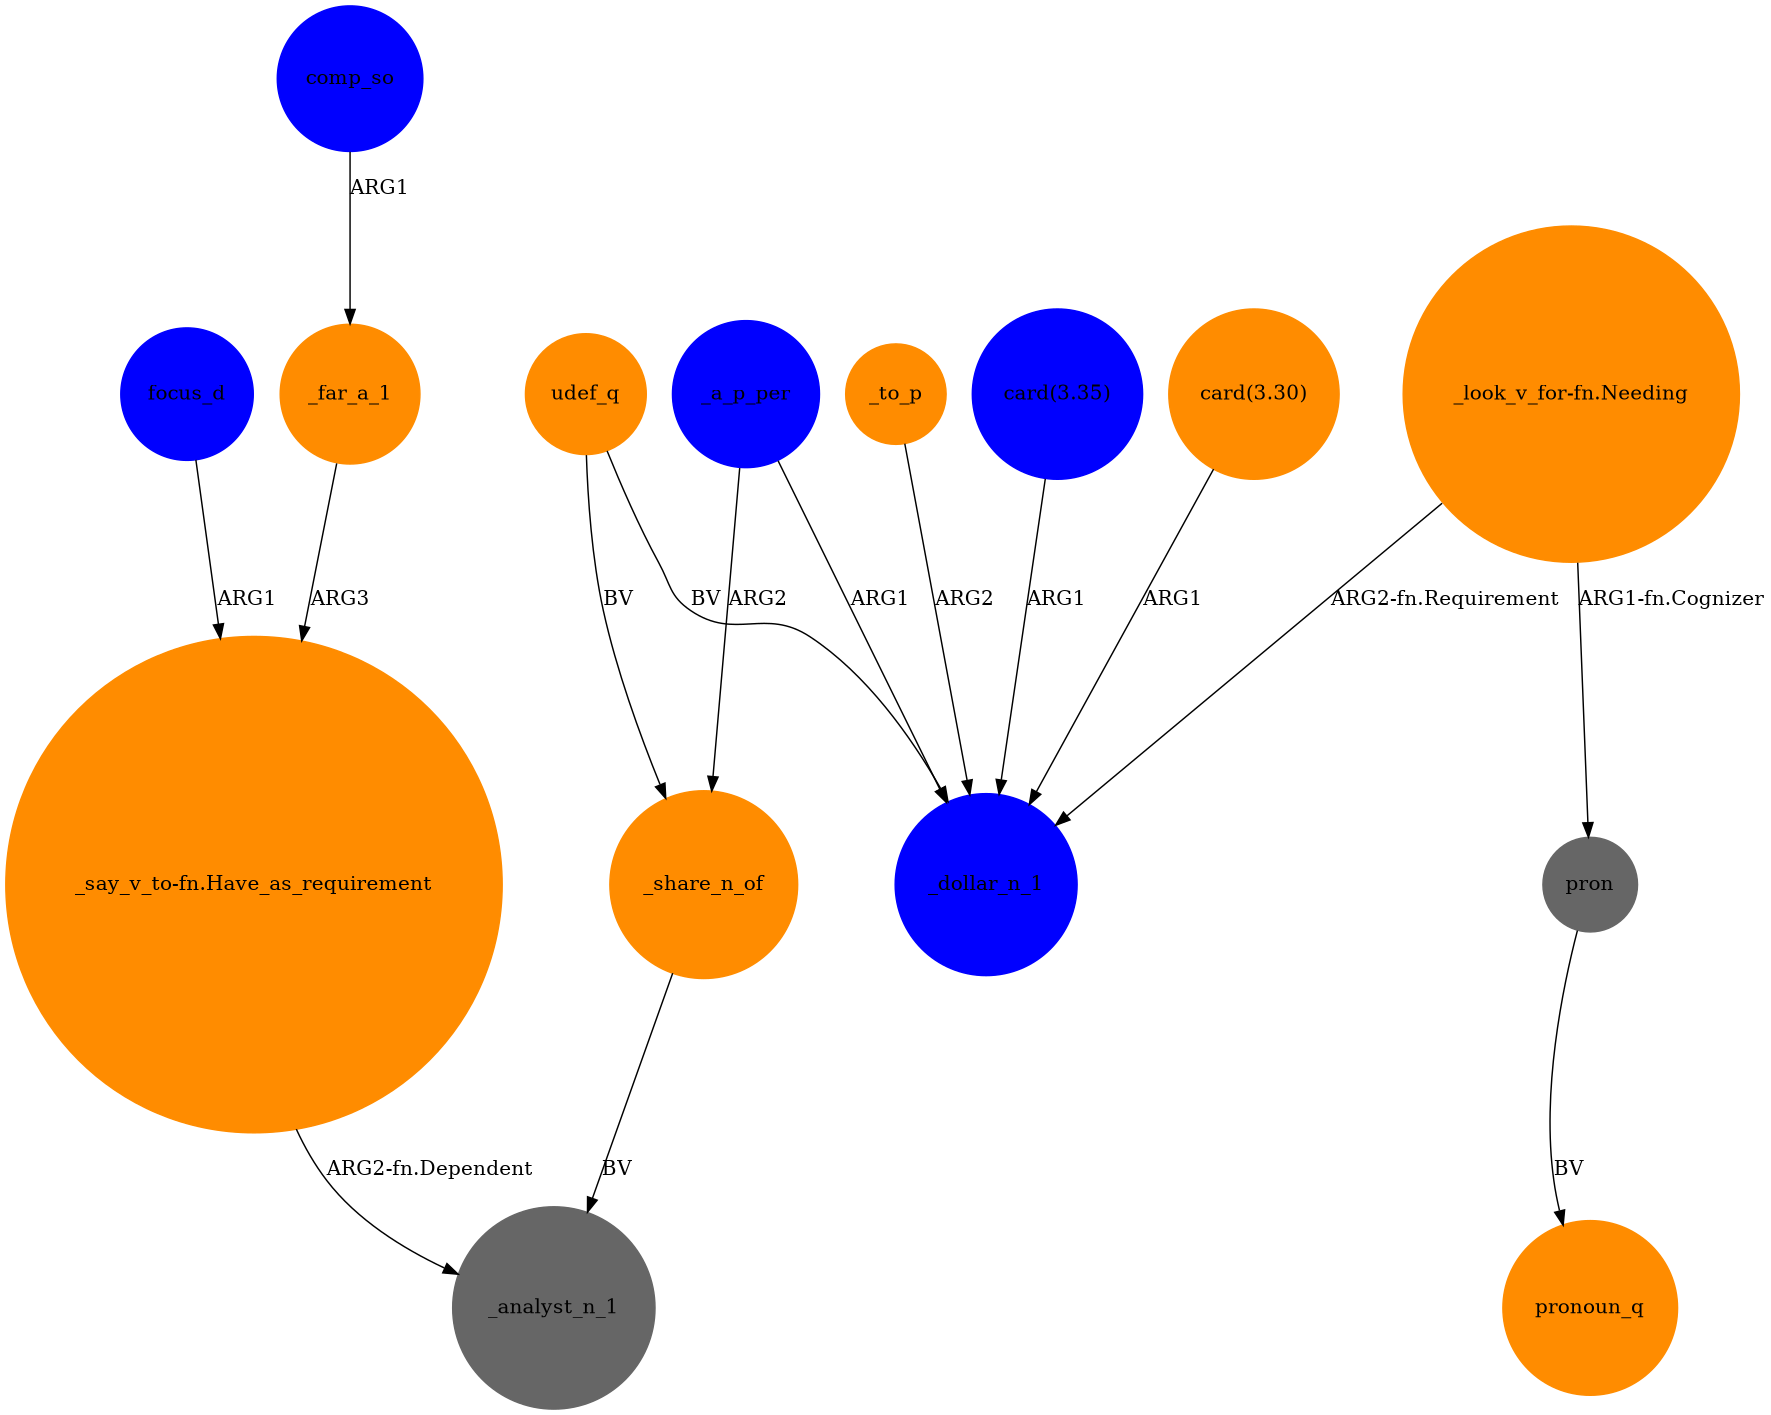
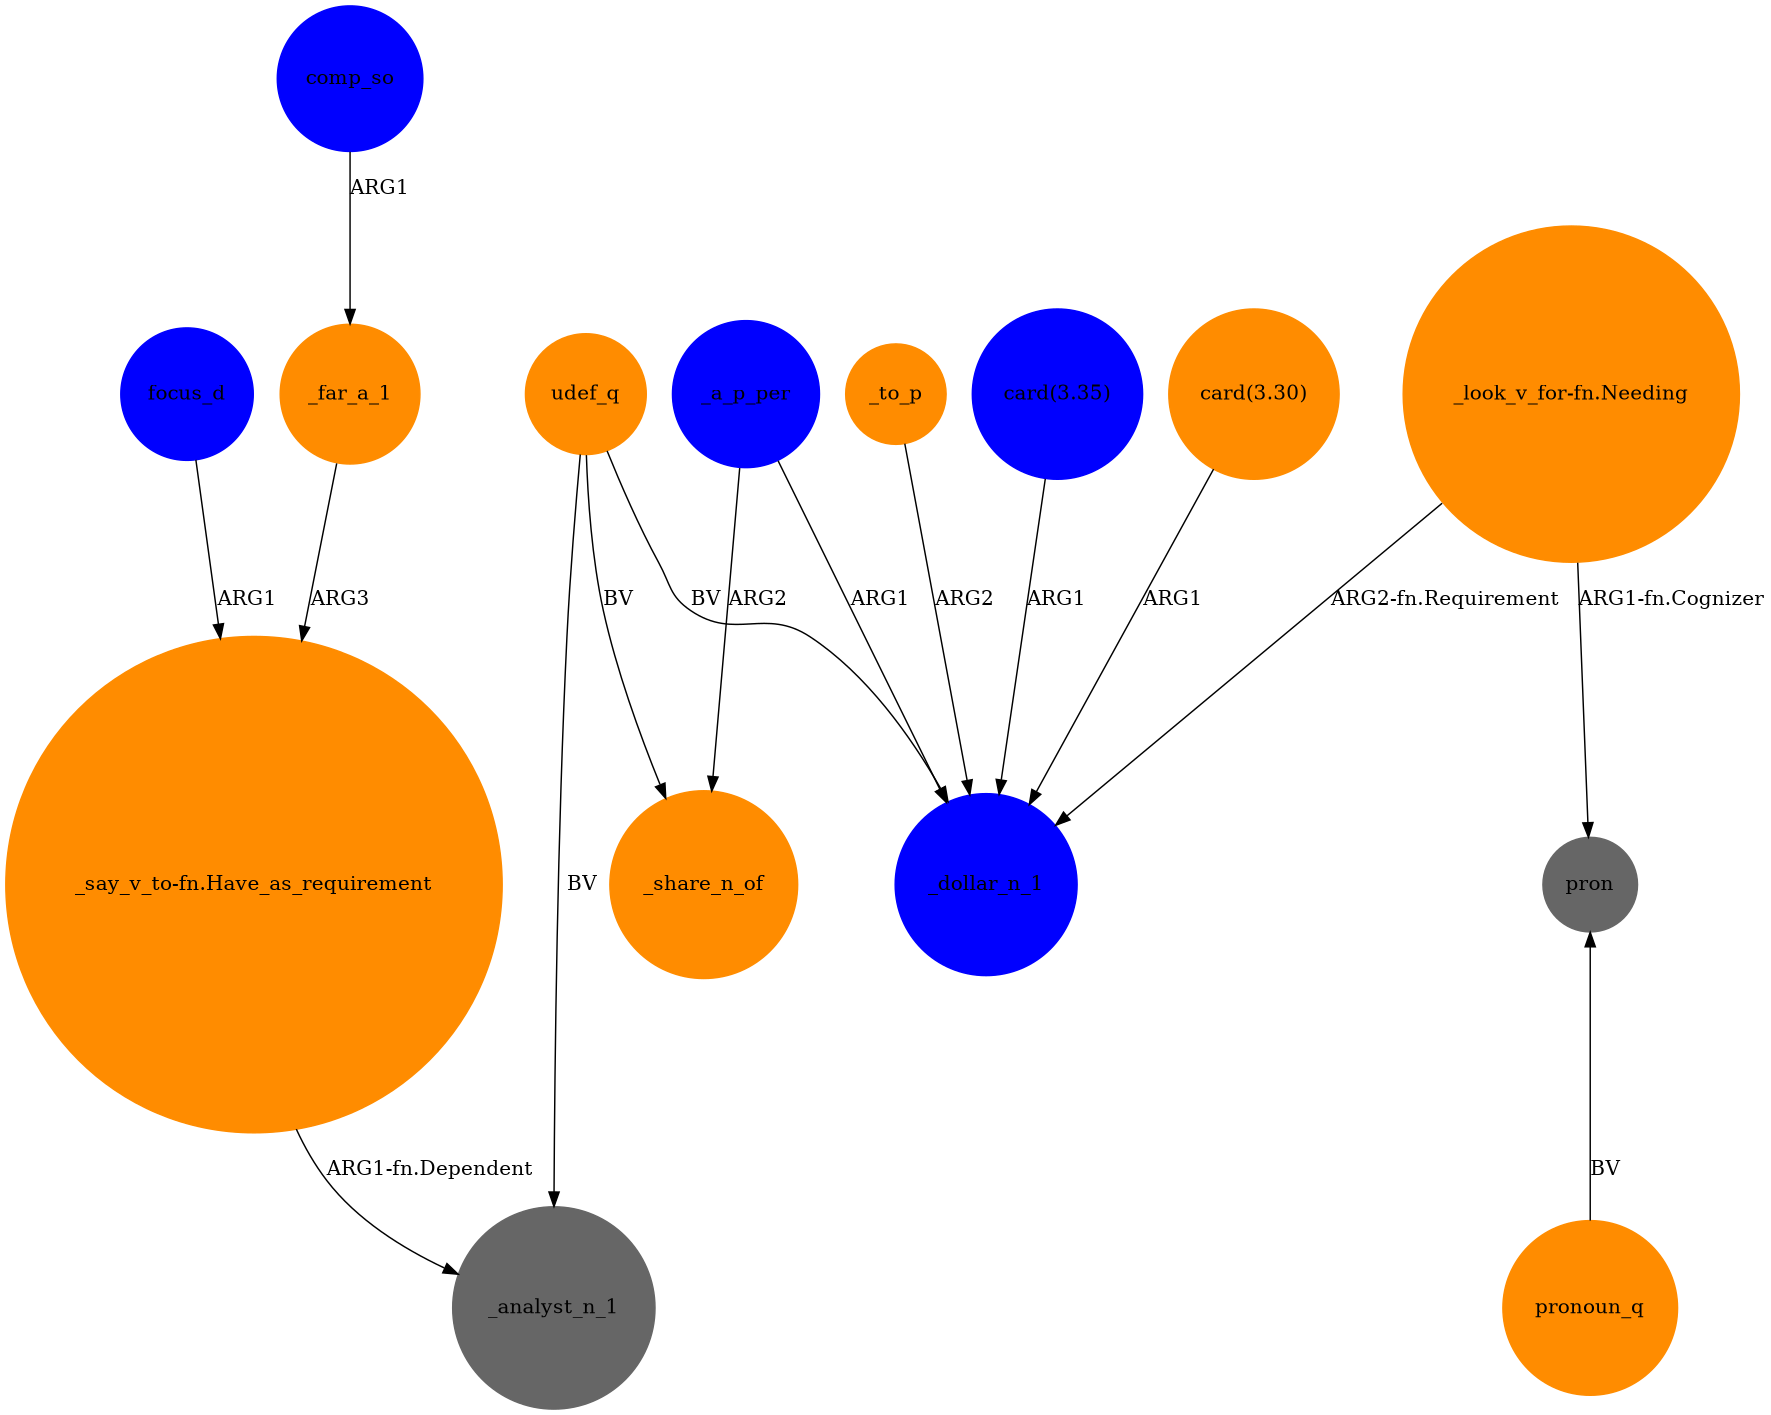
edge "pron" -> "pronoun_q": reversed
edge "_share_n_of" -> "_analyst_n_1": now "udef_q" -> "_analyst_n_1"
edge "_say_v_to-fn.Have_as_requirement" -> "_analyst_n_1": label "ARG2-fn.Dependent" -> "ARG1-fn.Dependent"
